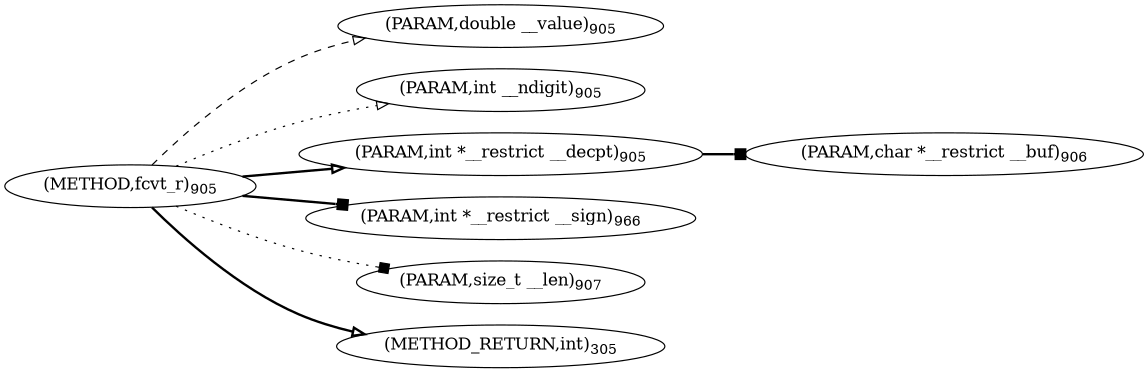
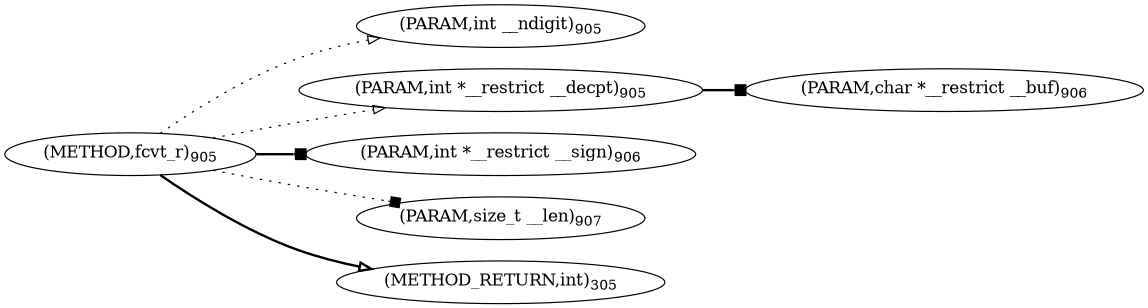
node "(PARAM,double __value)": removed
edge "(METHOD,fcvt_r)" -> "(PARAM,int *__restrict __decpt)": style bold -> dotted
node "(PARAM,int *__restrict __sign)": text "966" -> "906"
